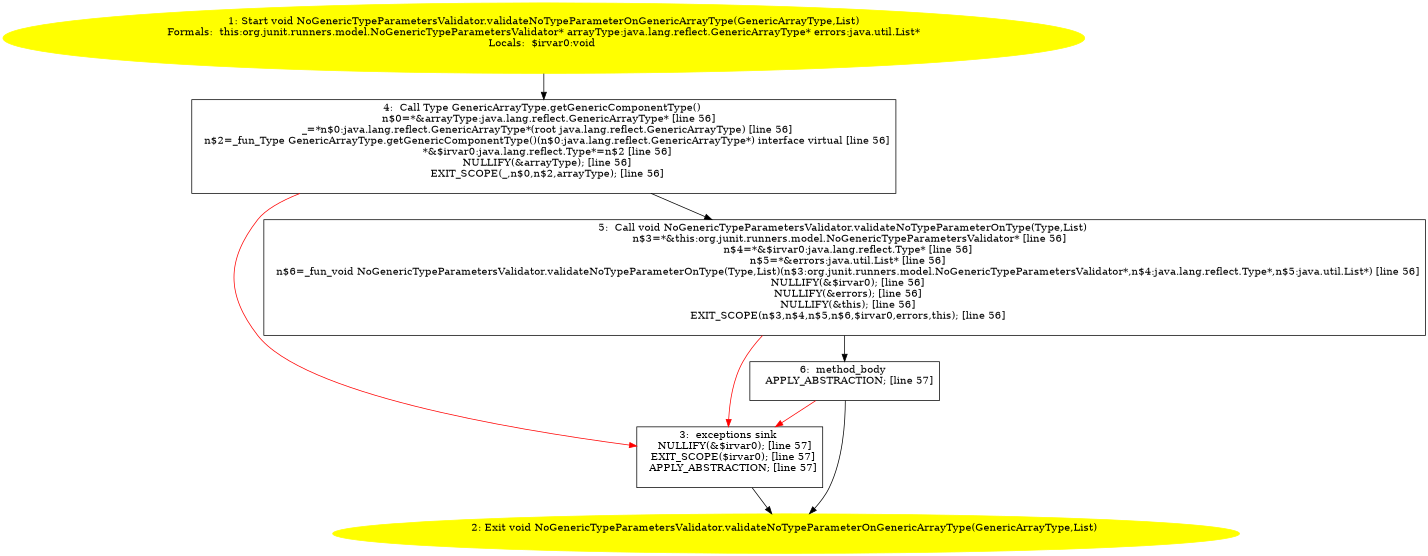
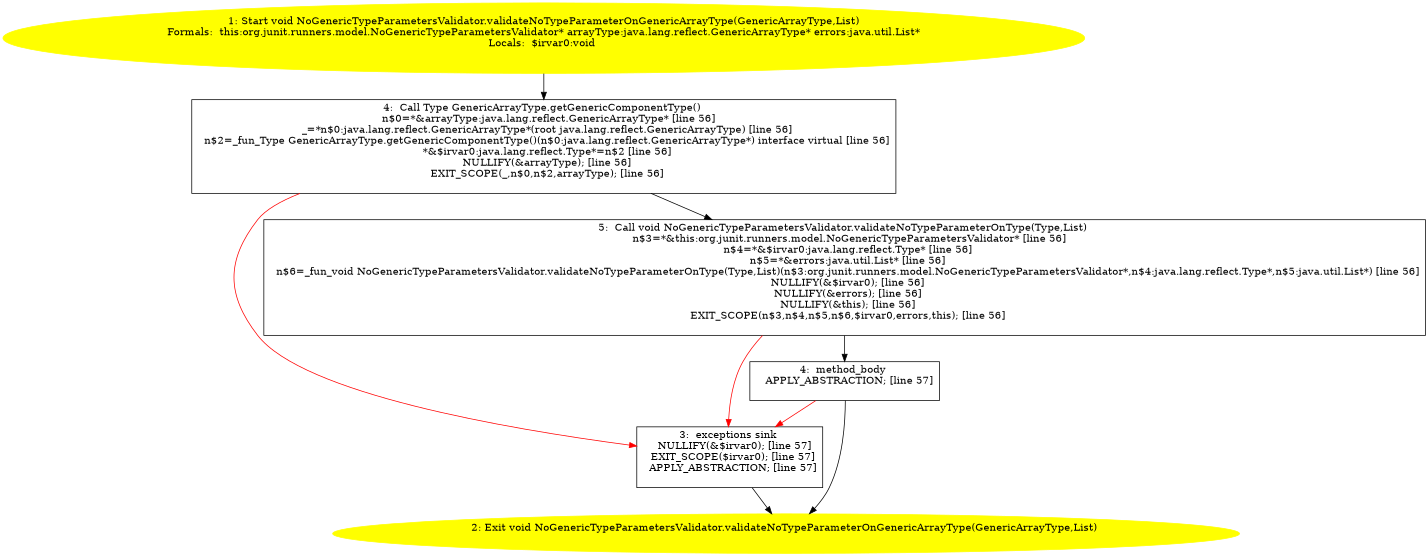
node "6:  method_body APPLY_ABSTRACTION; [line 57]": label "6:  method_body APPLY_ABSTRACTION; [line 57]" -> "4:  method_body APPLY_ABSTRACTION; [line 57]"
